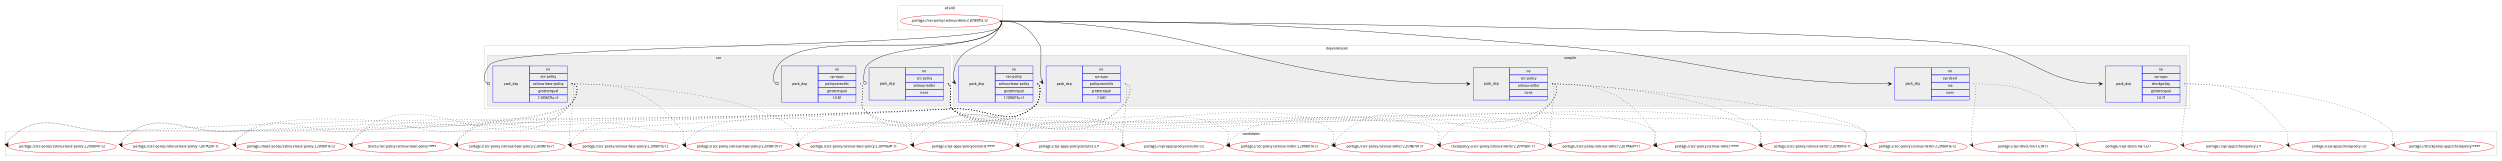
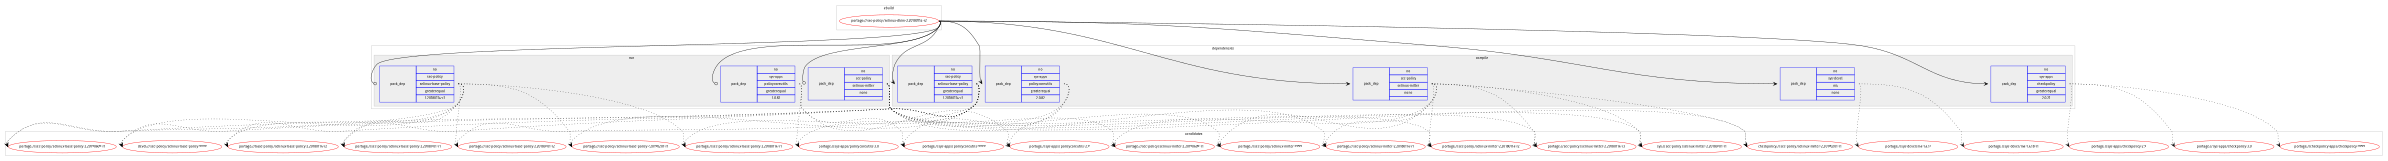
node "portage://sec-policy/selinux-base-policy-2.20180114-r3": removed
node "portage://sec-policy/selinux-milter-2.20180701-r1": label "portage://sec-policy/selinux-milter-2.20180701-r1" -> "sys://sec-policy/selinux-milter-2.20180701-r1"
